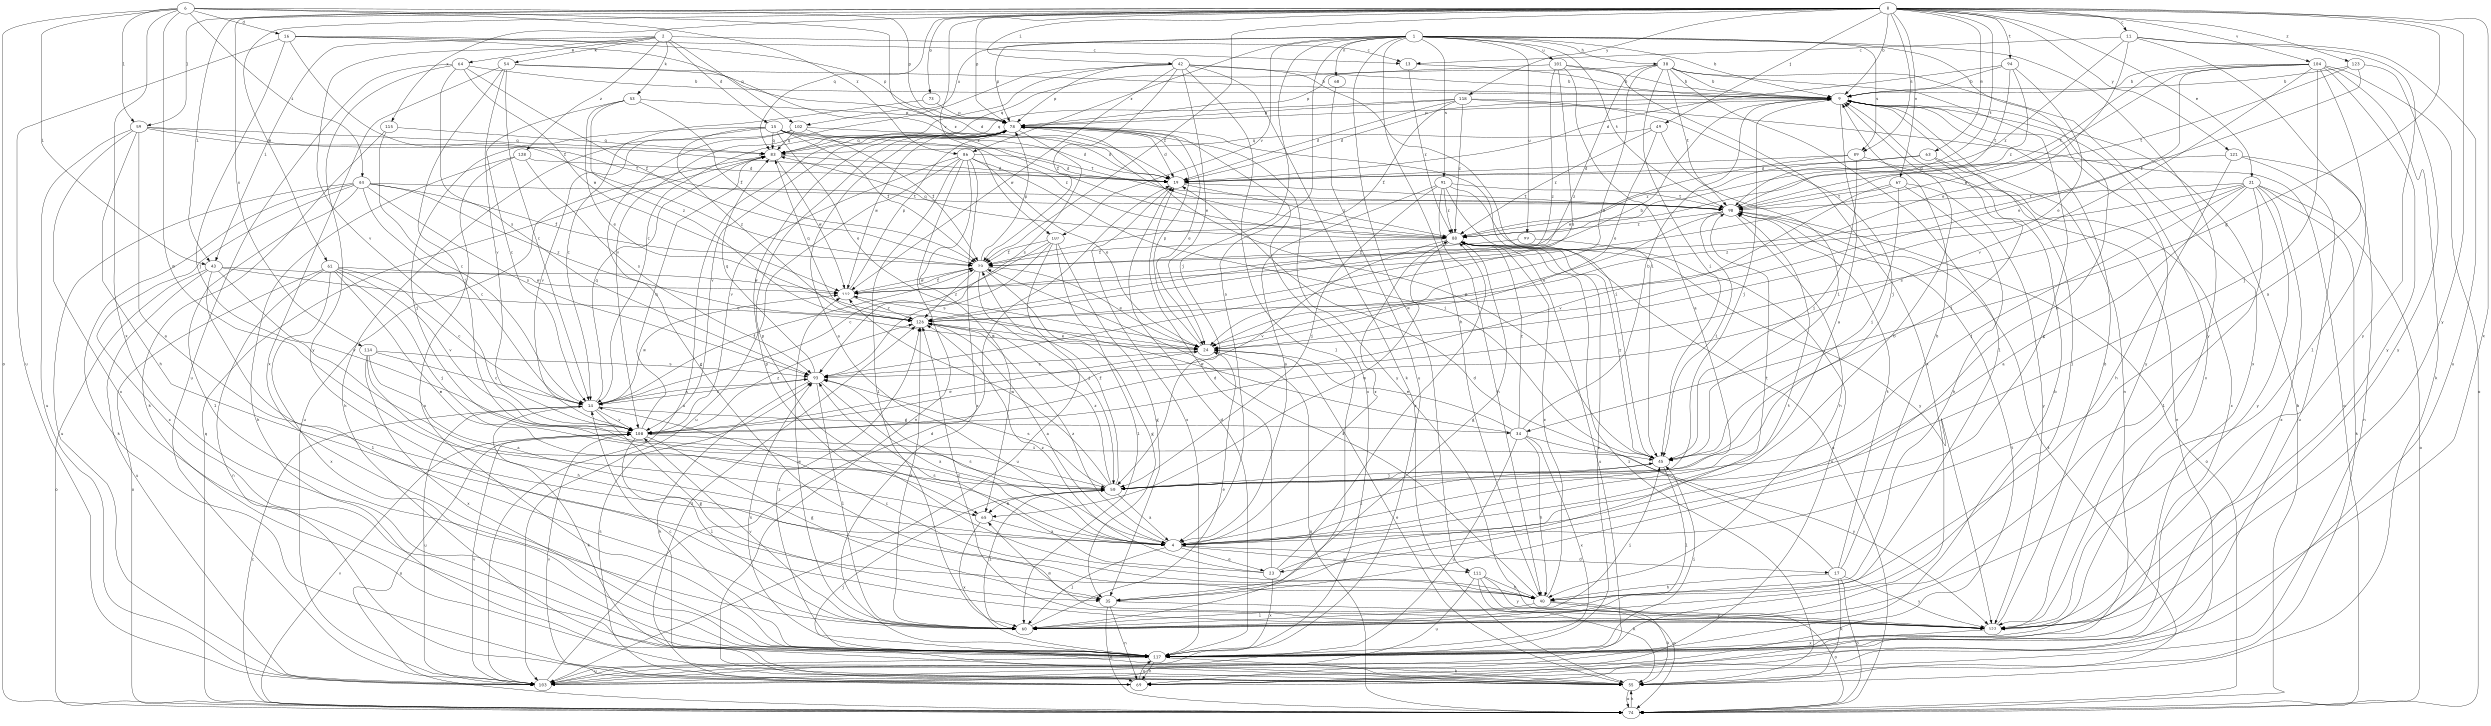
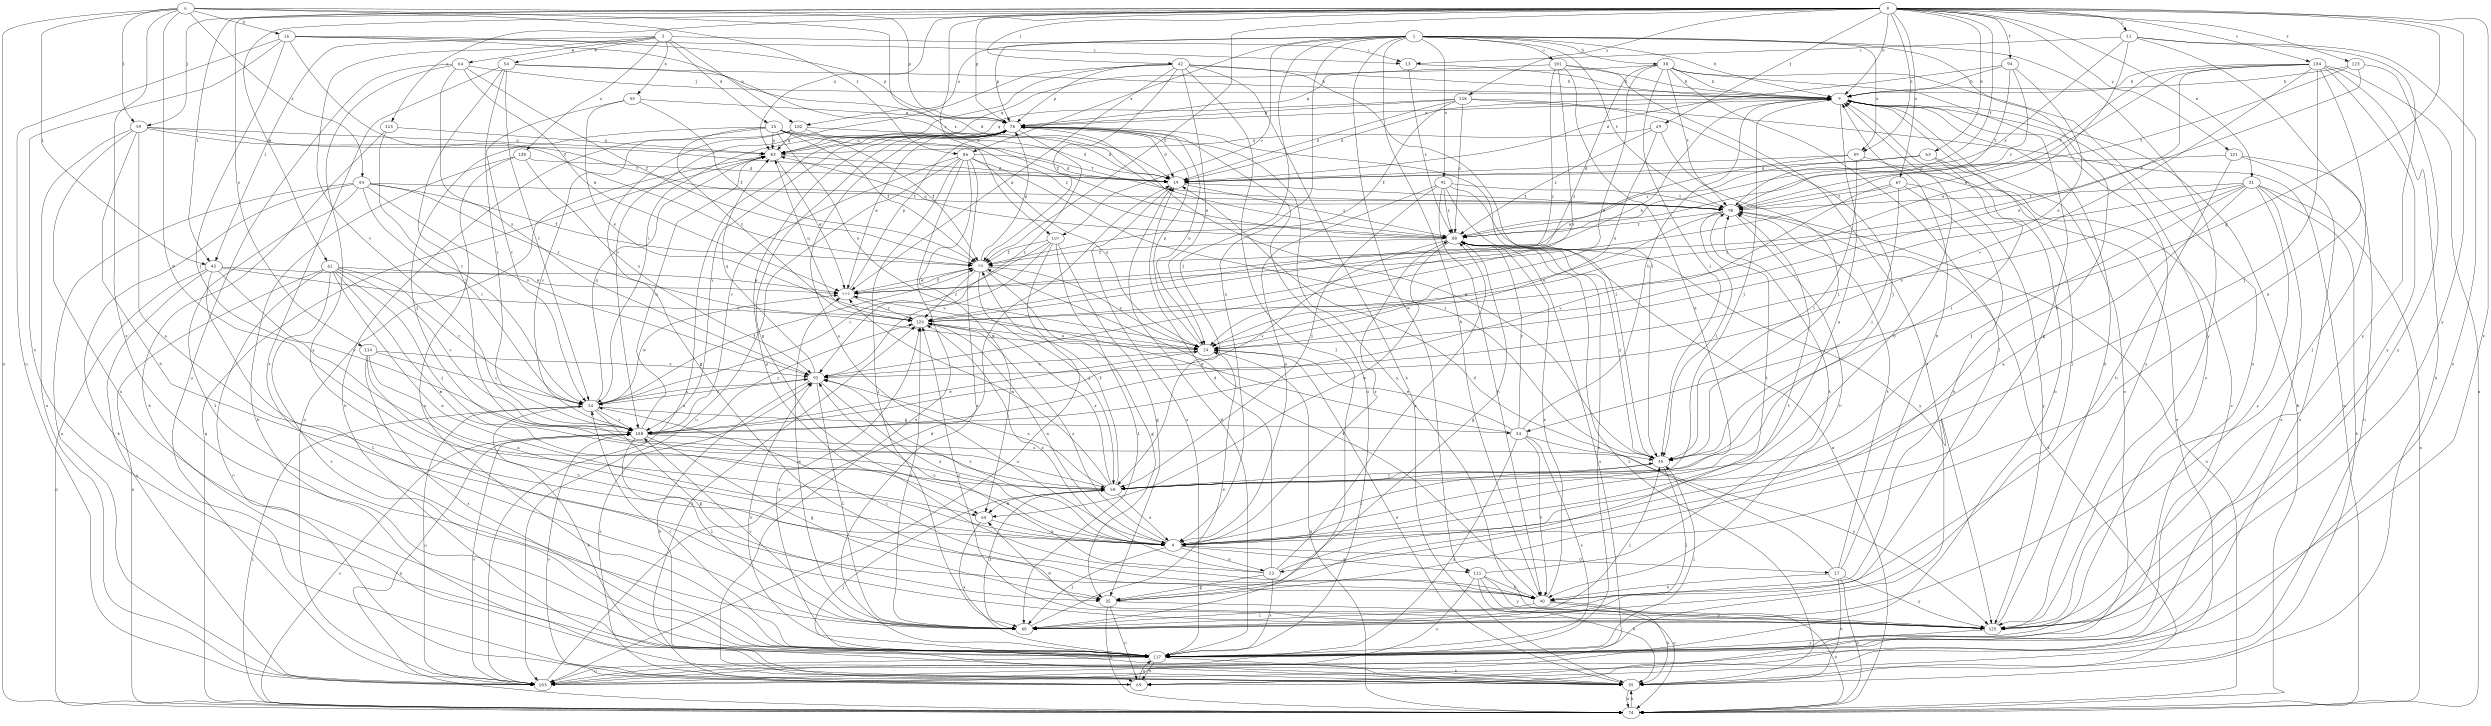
edge "64" -> "9": label "b" -> "j"
node "68": removed
node "73": removed
edge "53" -> "126": removed, label "z"
node "99": removed
edge "61" -> "4": added, label "a"
edge "44" -> "117": now "16" -> "117"
edge "23" -> "35": added, label "g"
edge "21" -> "60": removed, label "l"
node "122": label "122" -> "125"
edge "69" -> "98": now "111" -> "98"
